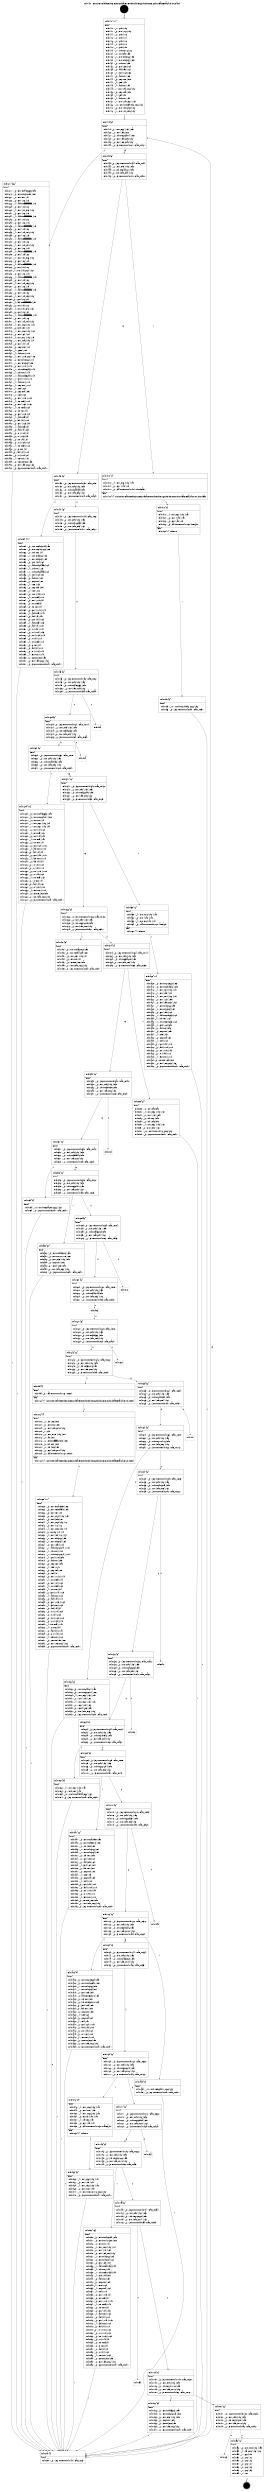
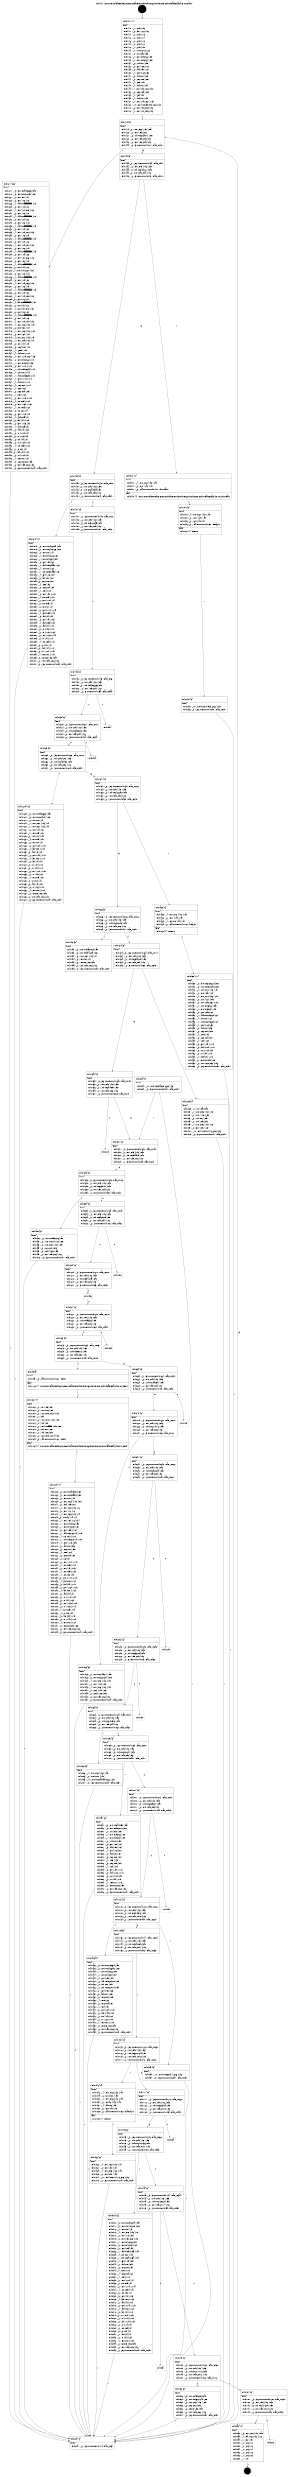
edge "0x4015b7 [28]" -> "0x401cdf [15]": reversed
